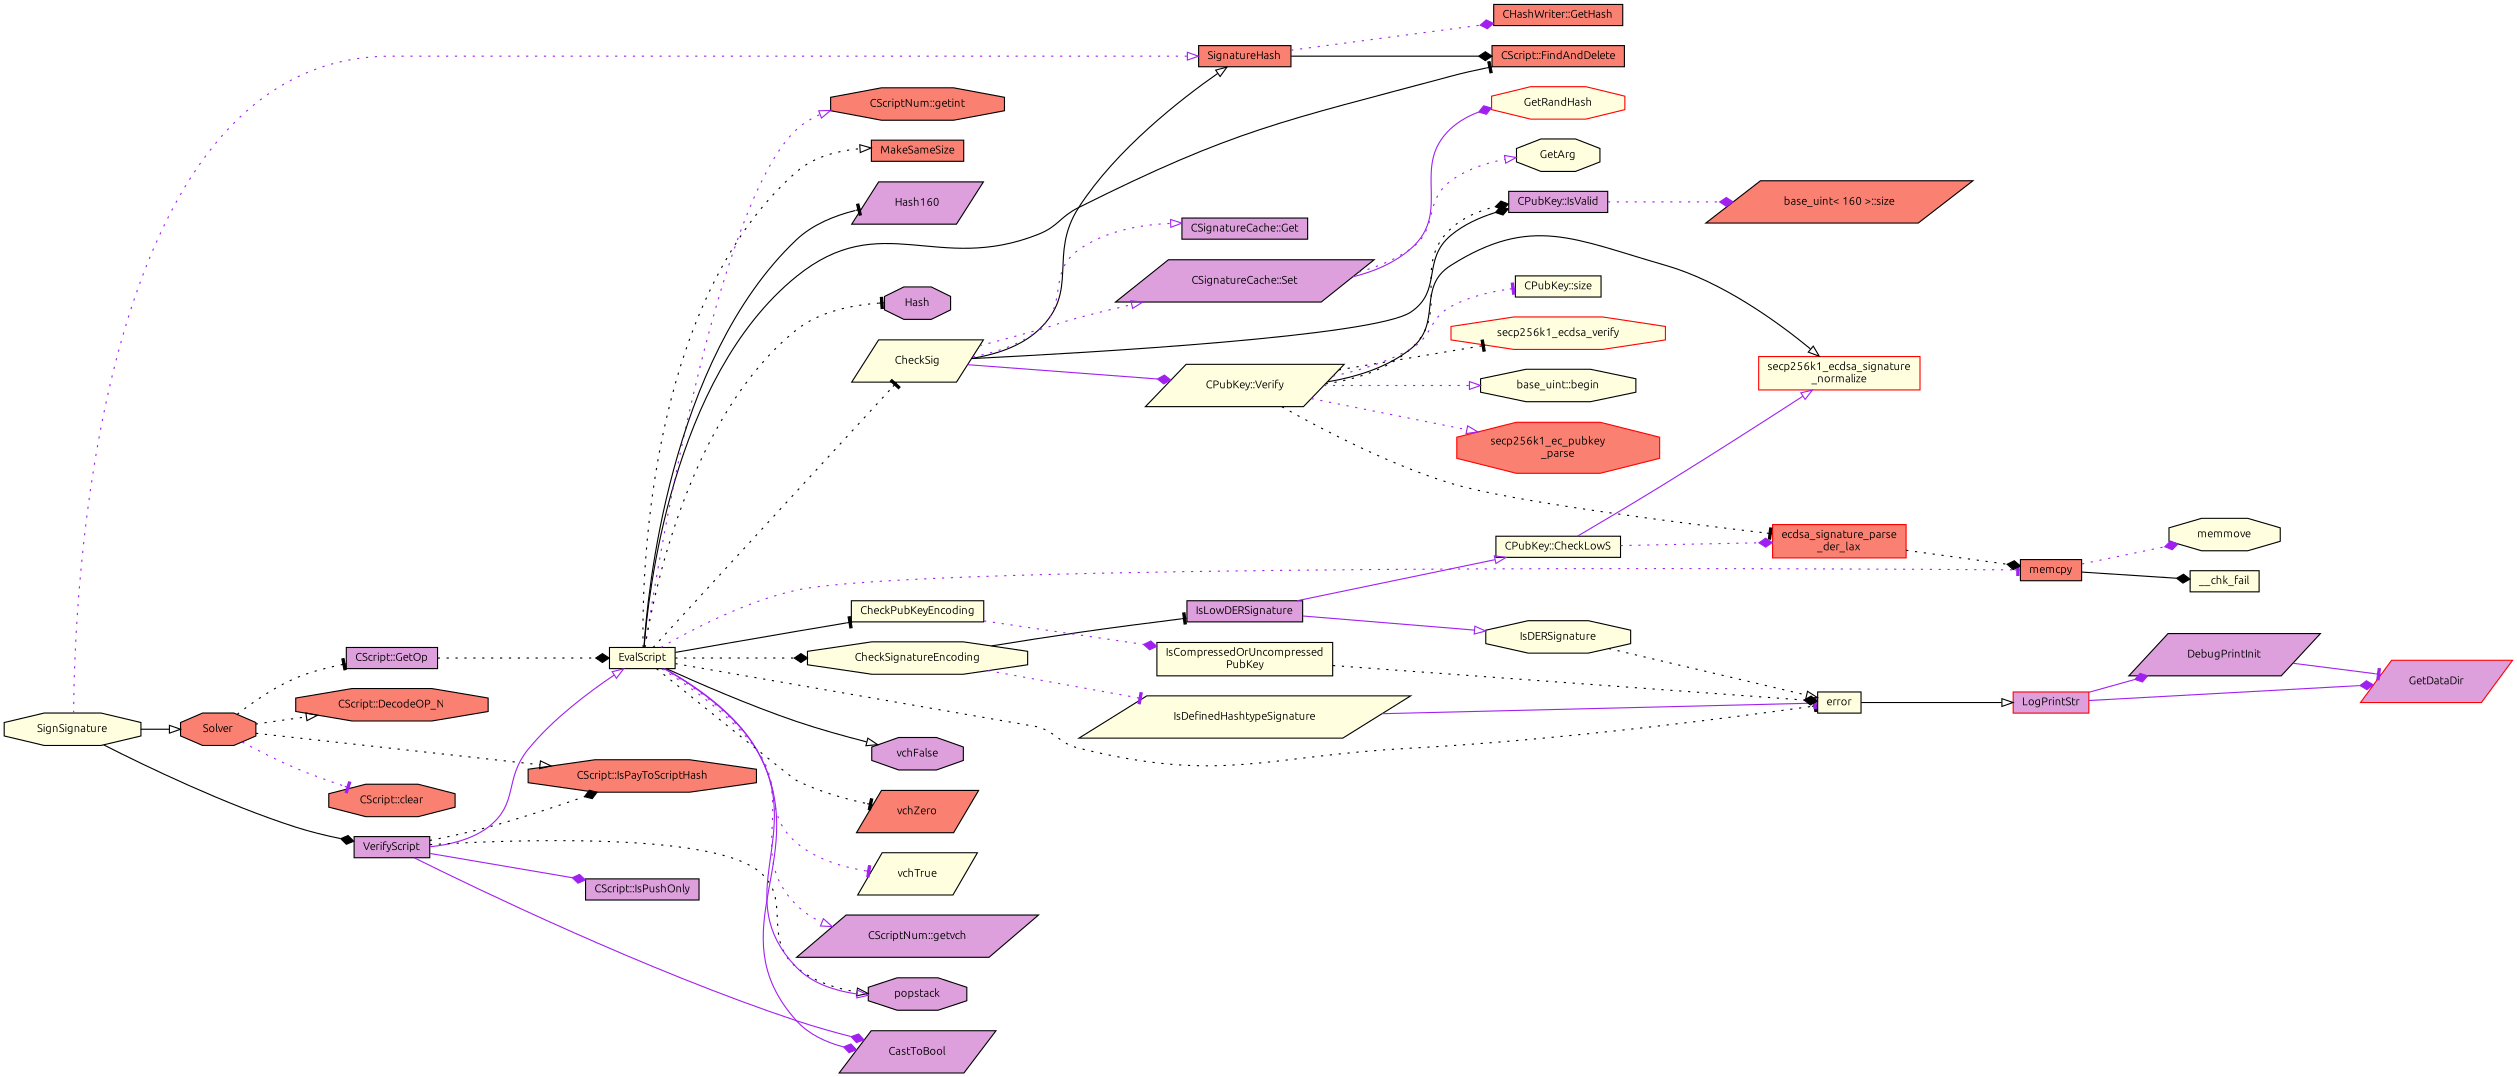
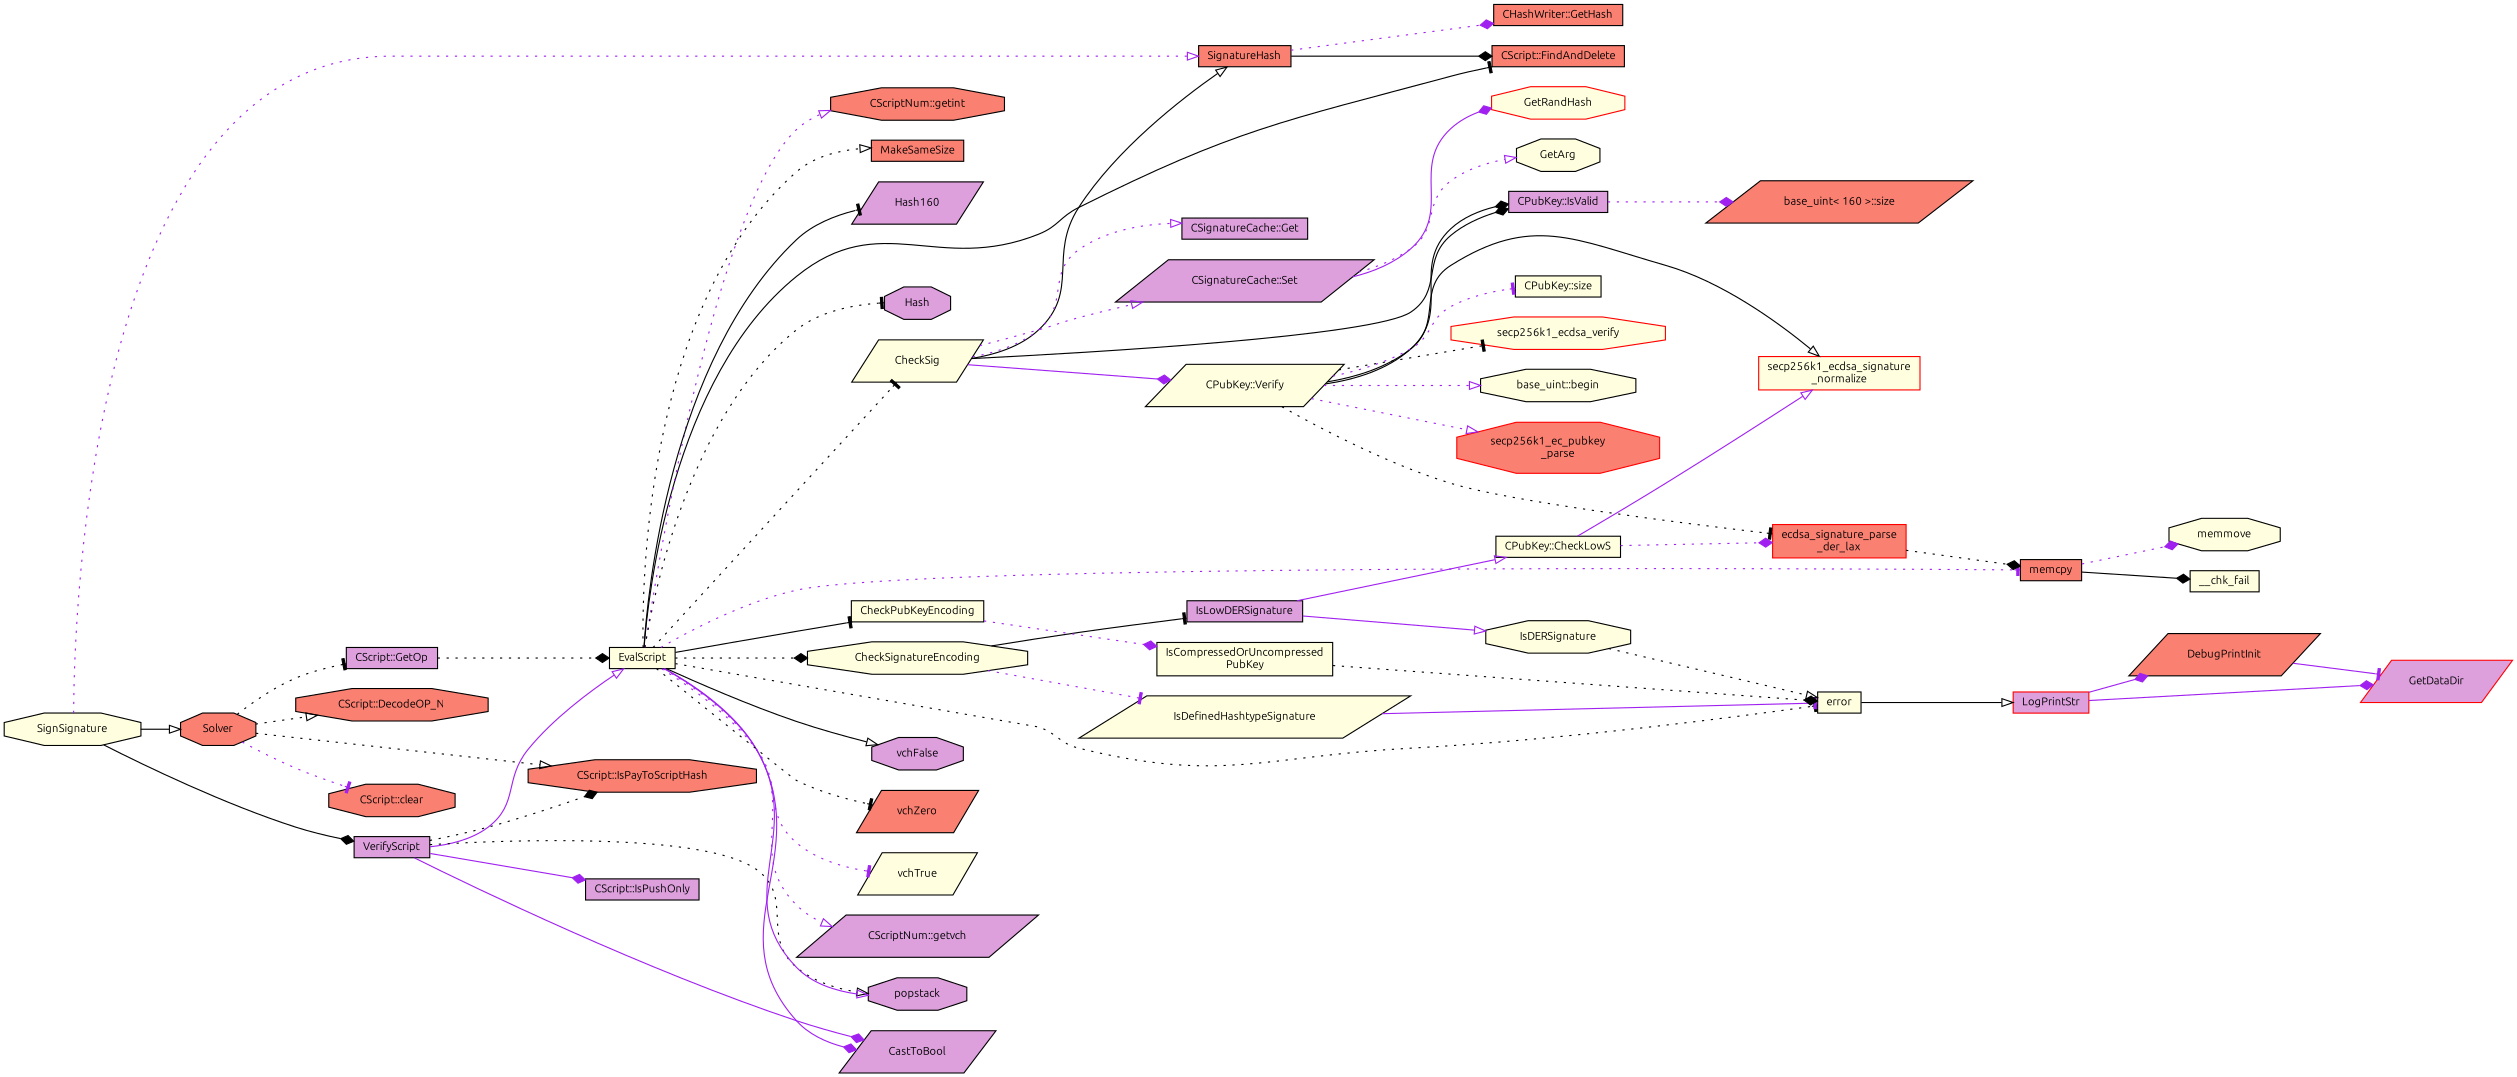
edge "CPubKey::Verify" -> "CPubKey::IsValid": style dotted -> solid
node "DebugPrintInit": fillcolor plum -> salmon
